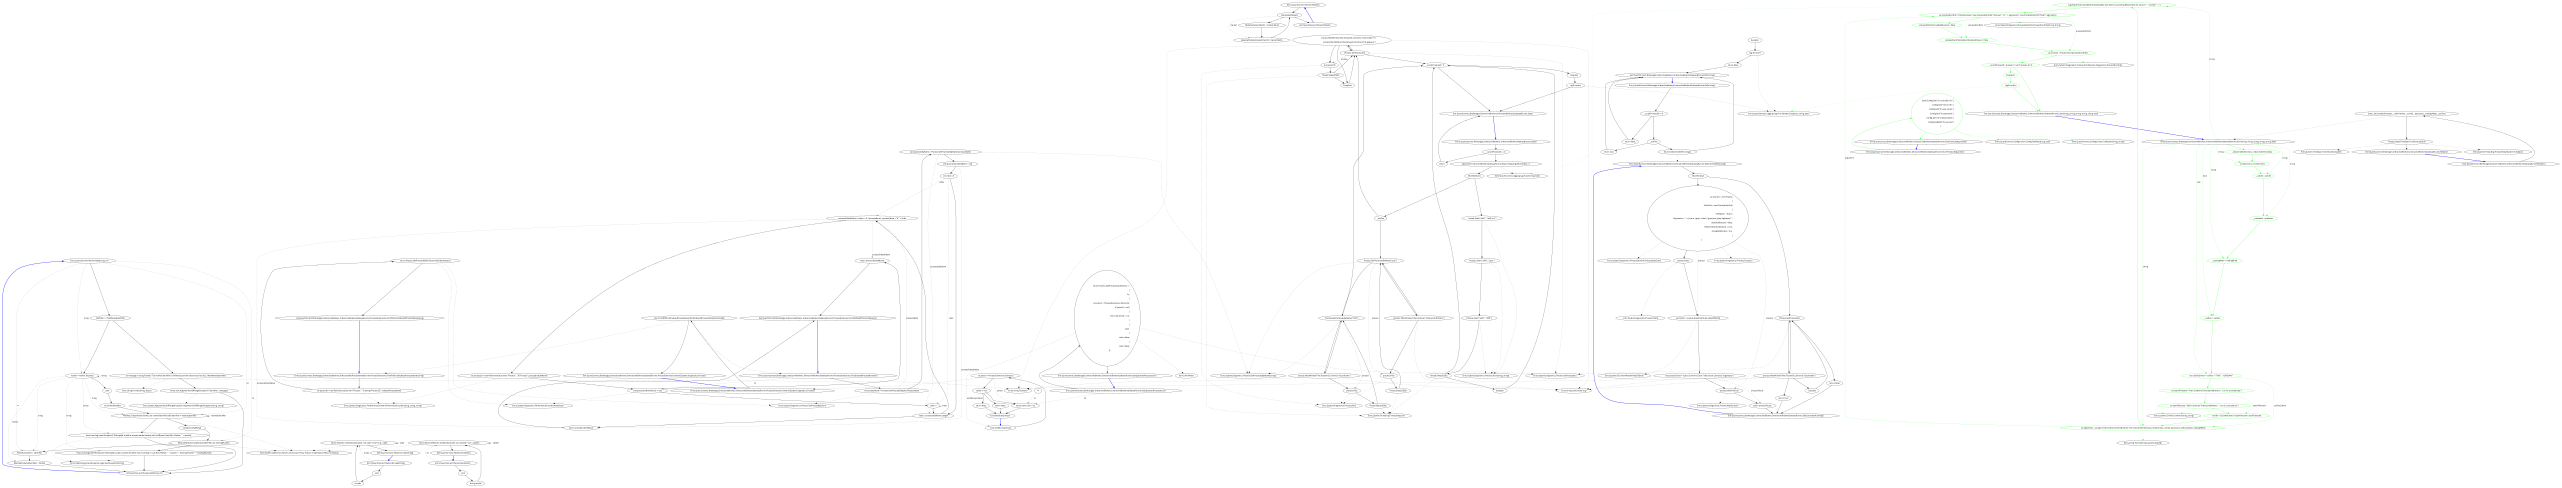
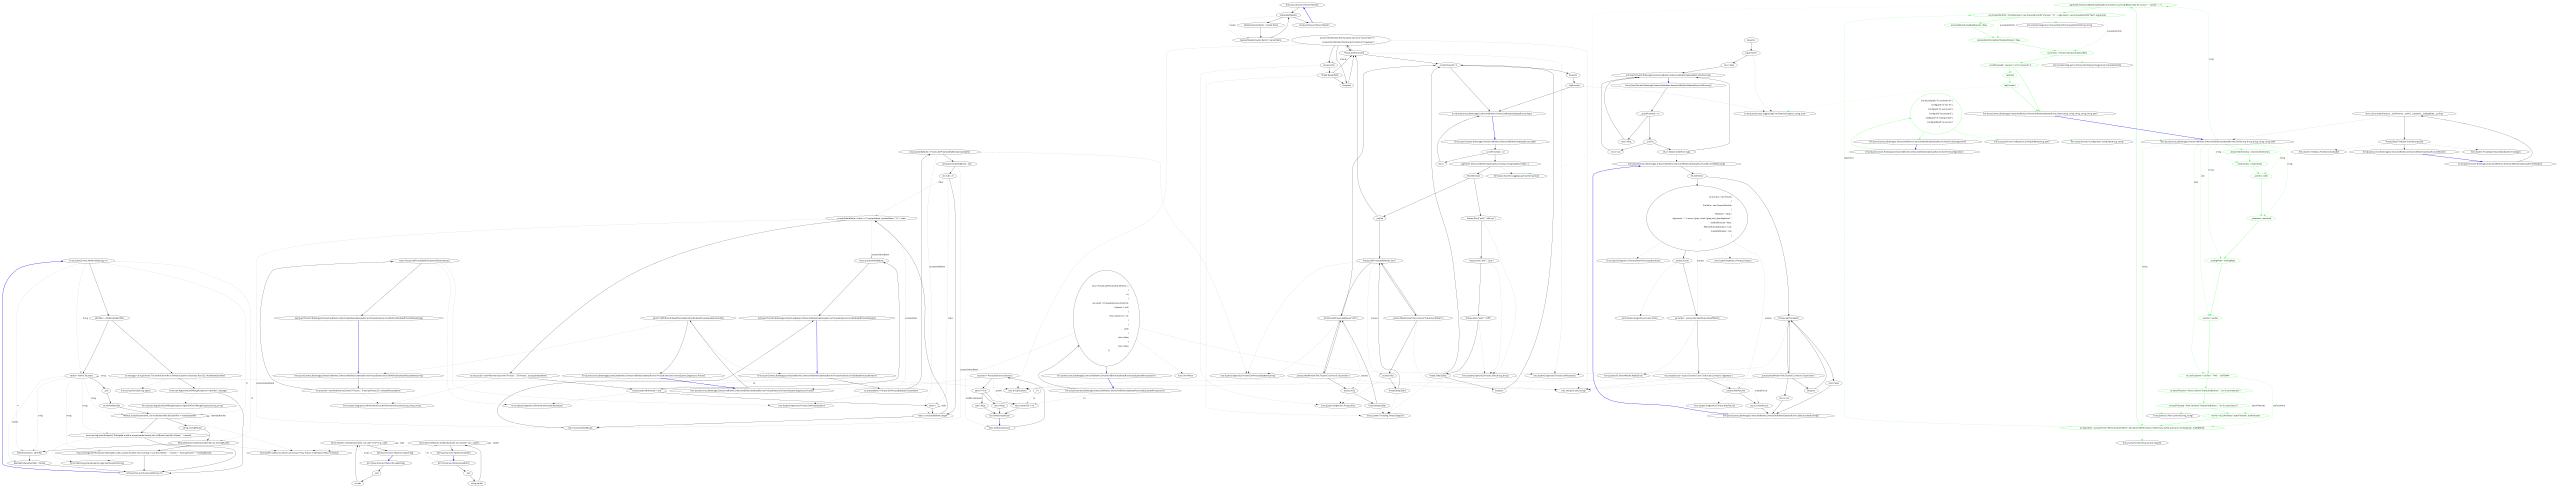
node "Entry QuantConnect.Market.Decode(int)": label "Entry QuantConnect.Market.Decode(int)" -> "Entry Dictionary.Market.Decode(int)"
